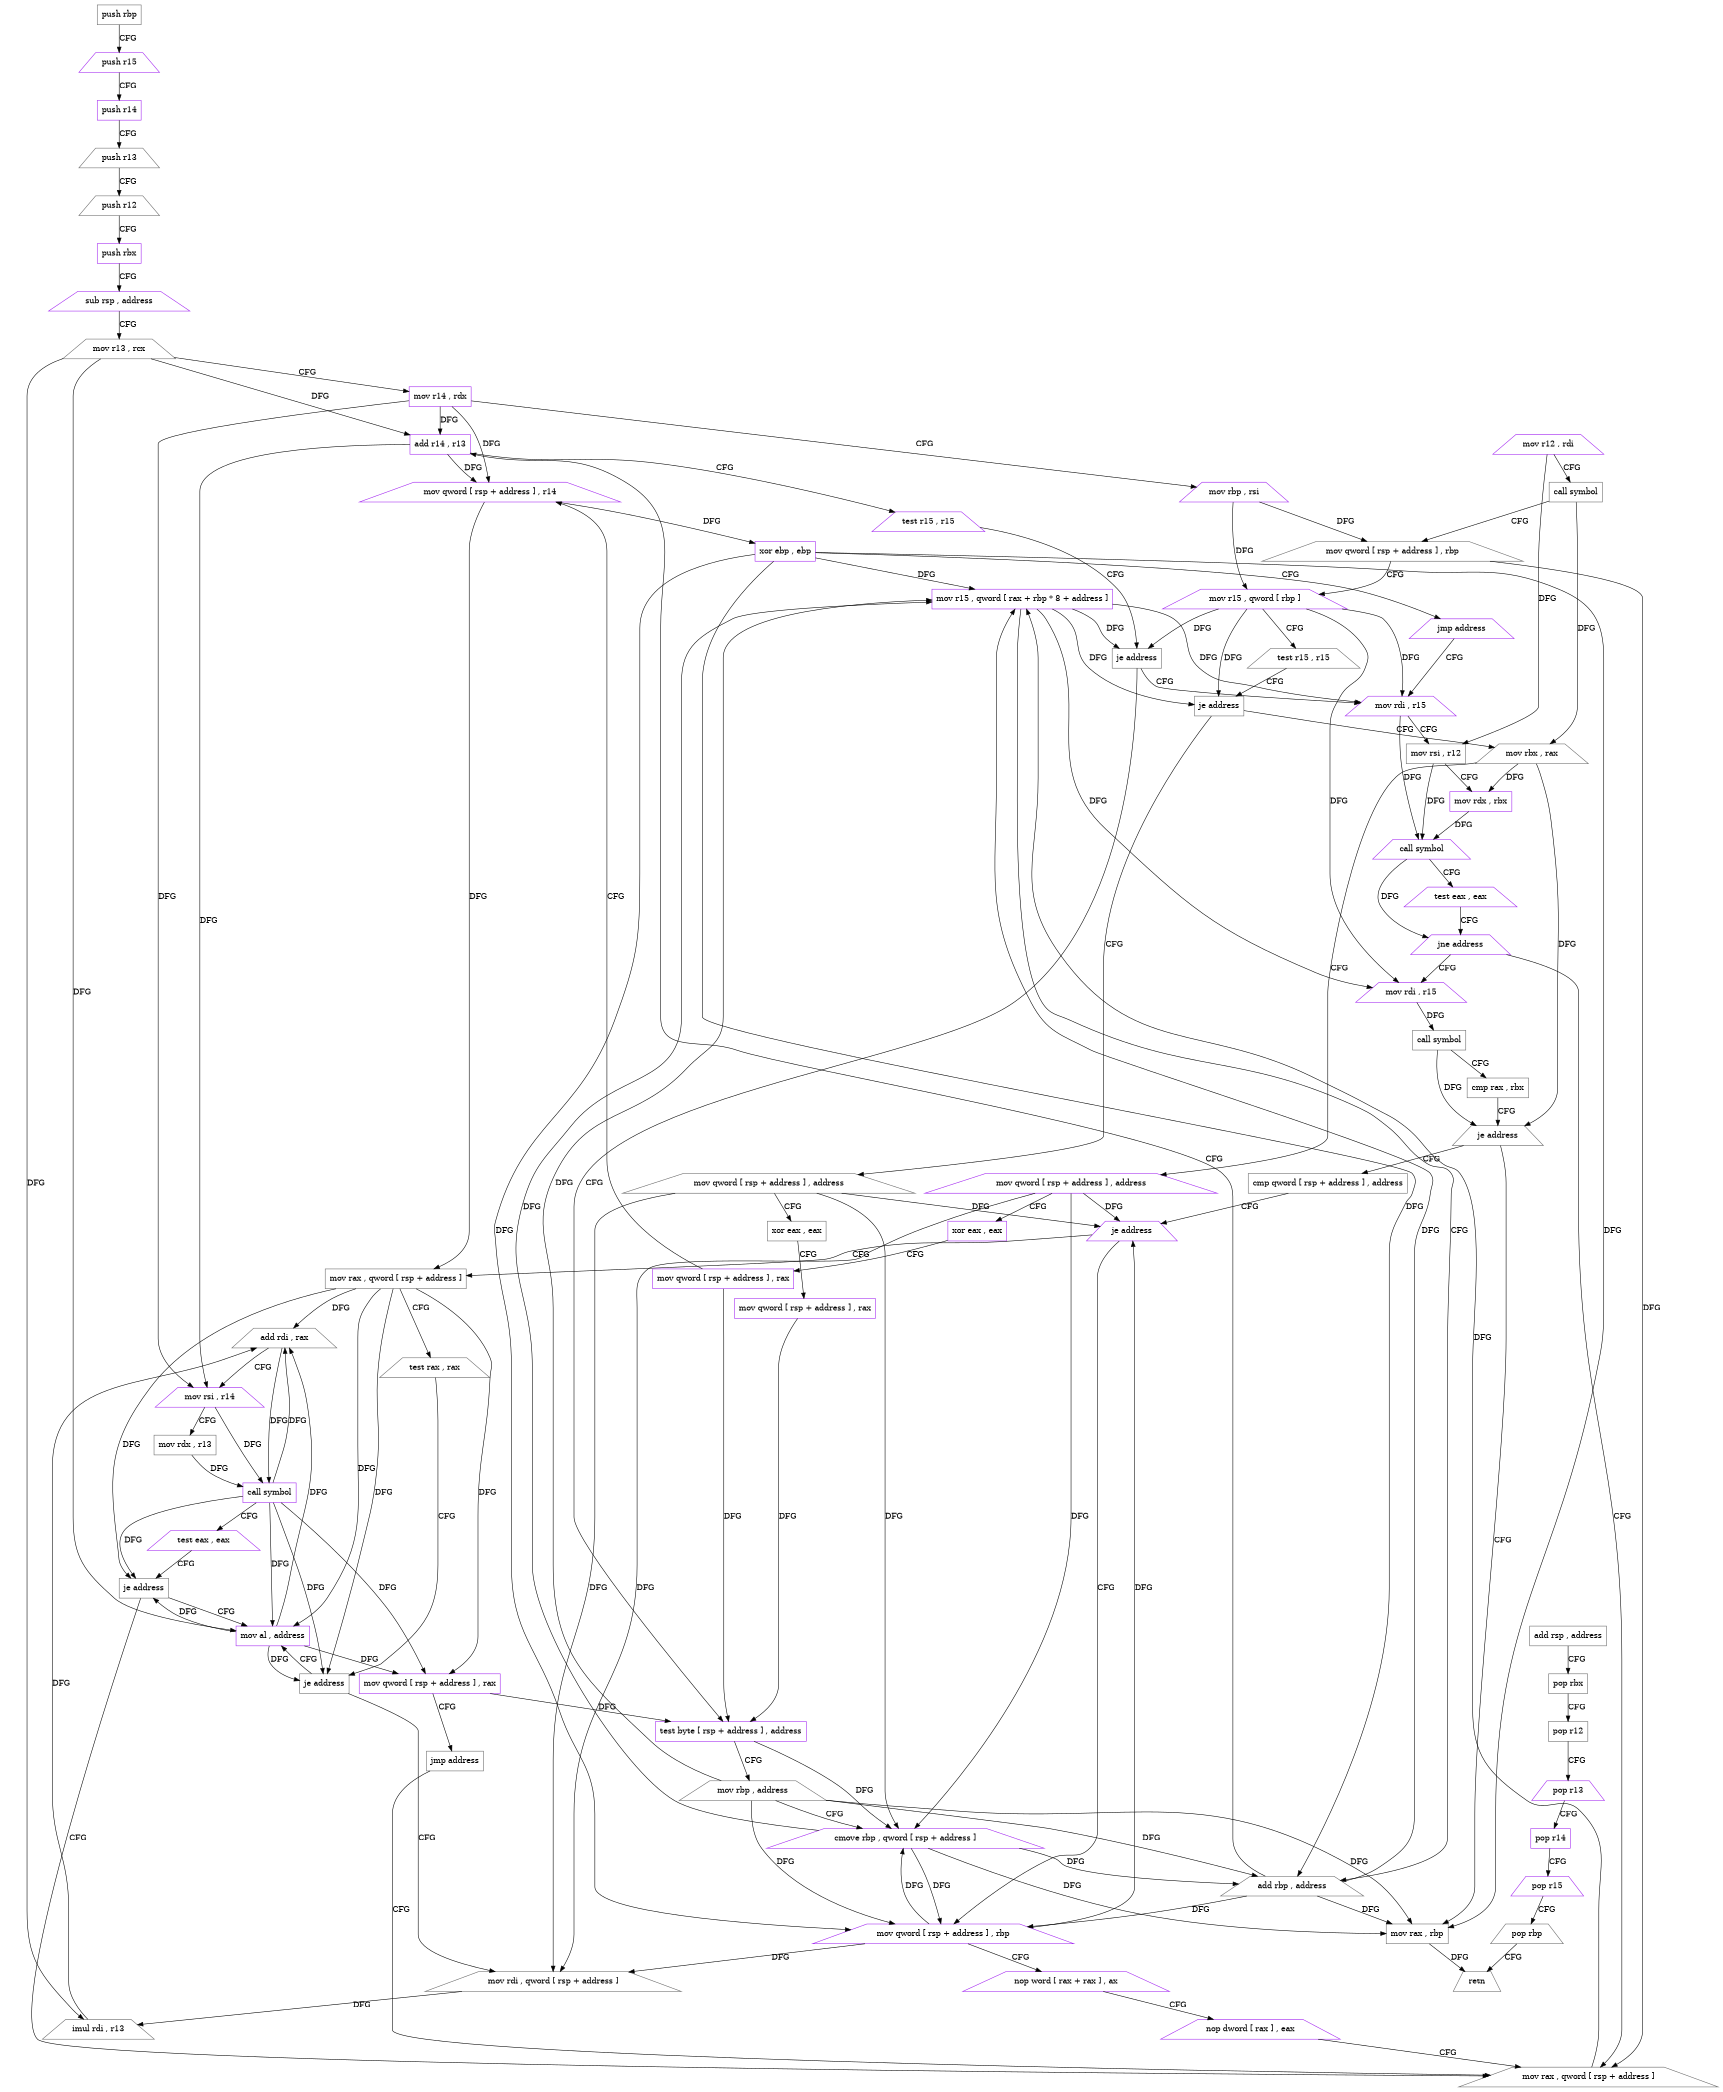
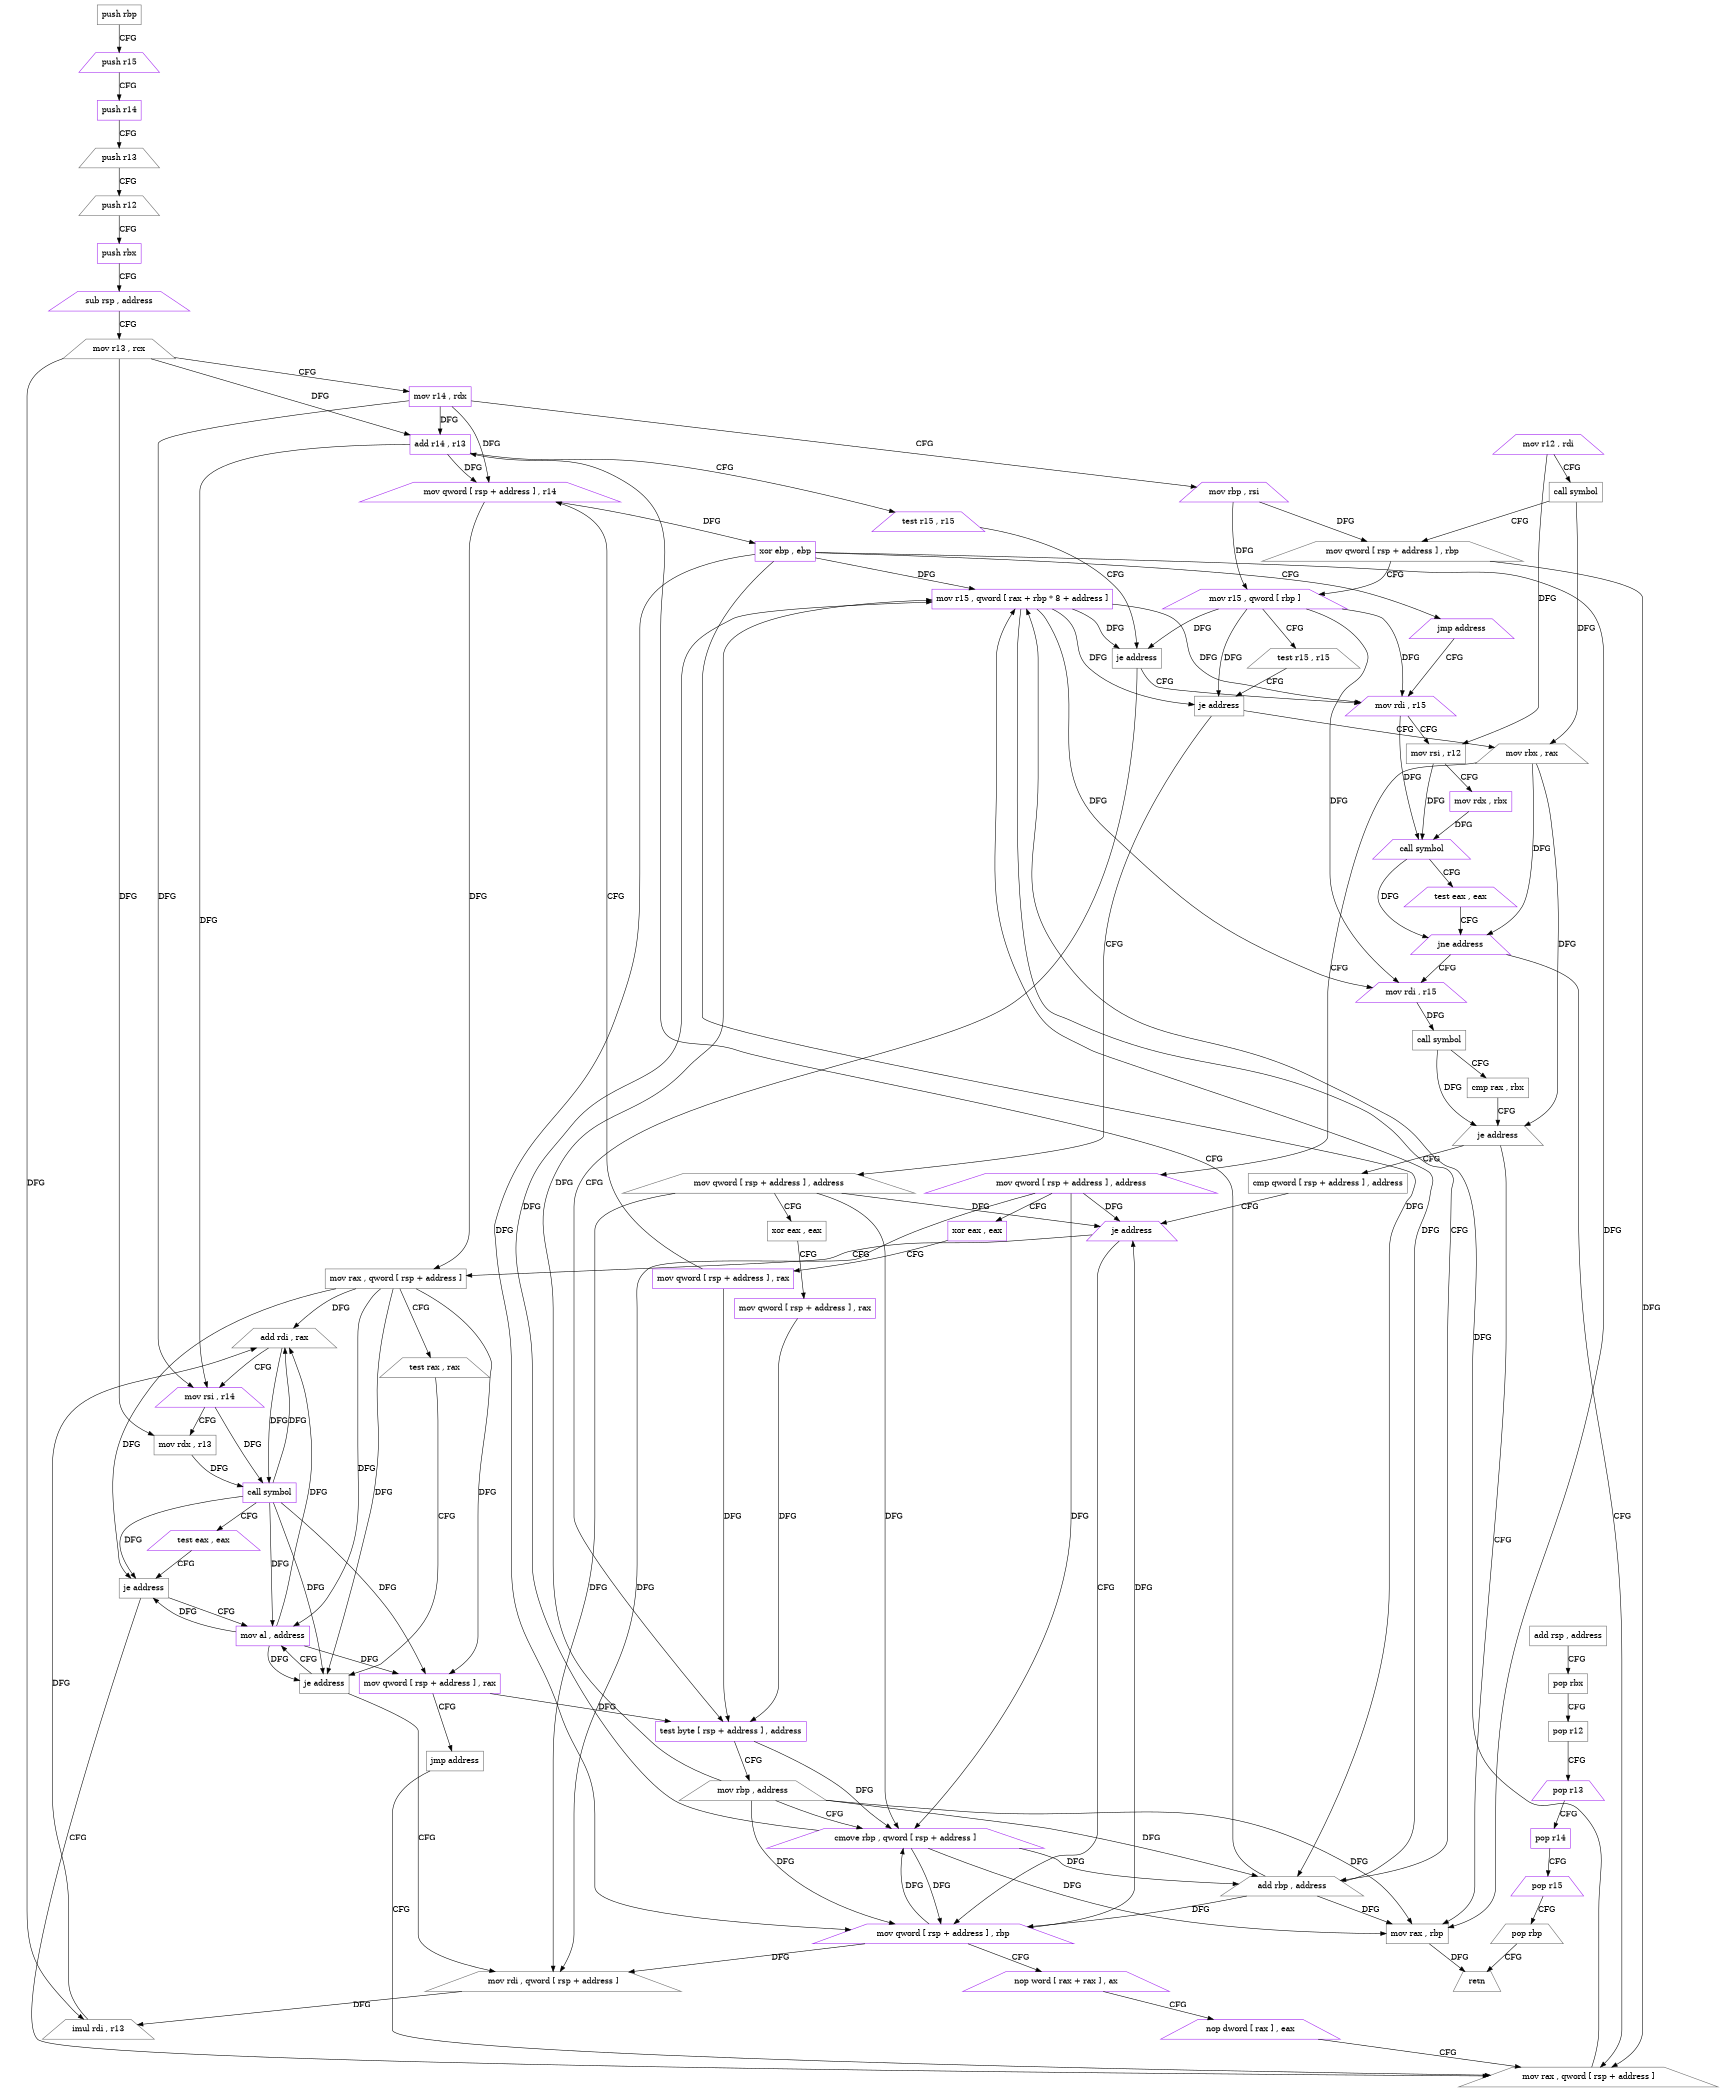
edge "mov rbx , rax" -> "mov rdx , rbx": now "mov rbx , rax" -> "jne address"
edge "mov r13 , rcx" -> "mov al , address": now "mov r13 , rcx" -> "mov rdx , r13"
